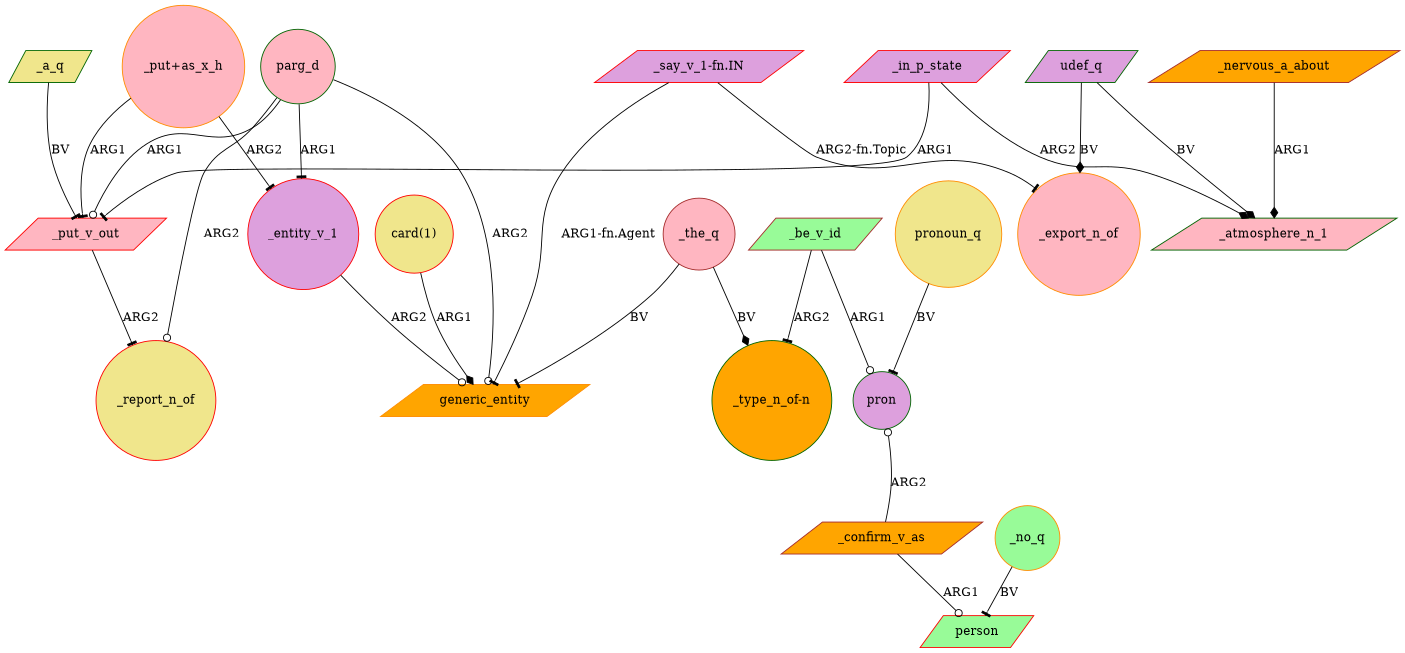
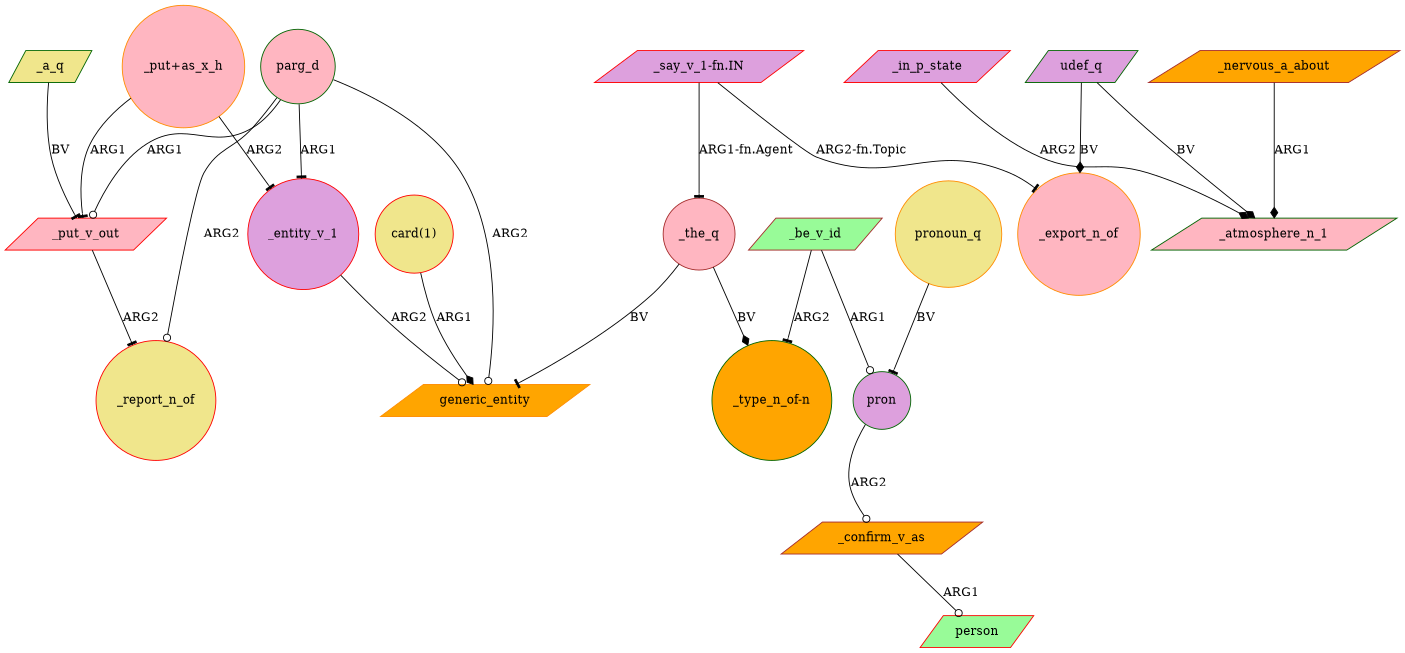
edge "_in_p_state" -> "_put_v_out": removed, label "ARG1"
edge "_say_v_1-fn.IN" -> "generic_entity": now "_say_v_1-fn.IN" -> "_the_q"
edge "_confirm_v_as" -> "pron": reversed
node "_no_q": removed
